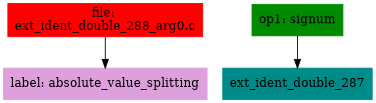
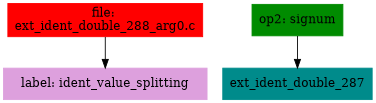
node "op1: signum": label "op1: signum" -> "op2: signum"
node "label: absolute_value_splitting": label "label: absolute_value_splitting" -> "label: ident_value_splitting"
